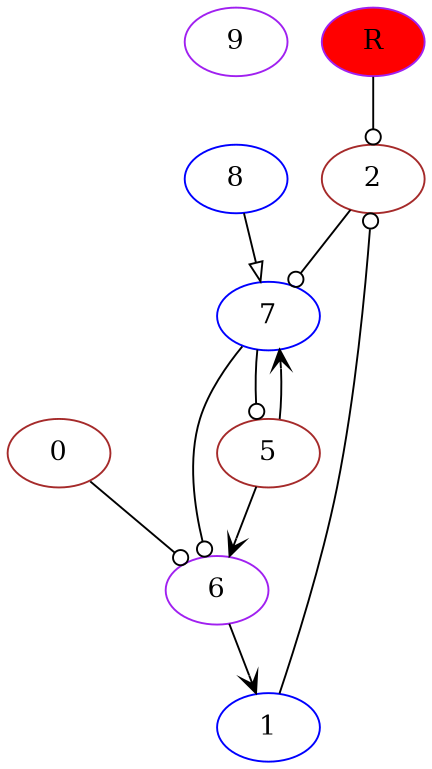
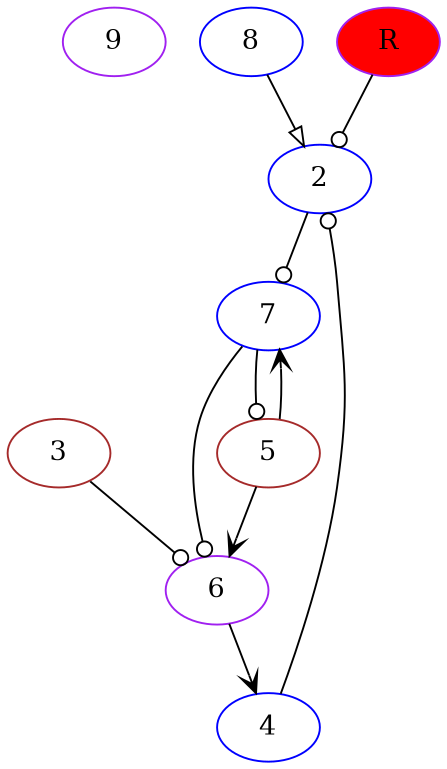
node "2": color brown -> blue
edge "8" -> "7": now "8" -> "2"
node "0": label "0" -> "3"
node "1": label "1" -> "4"
